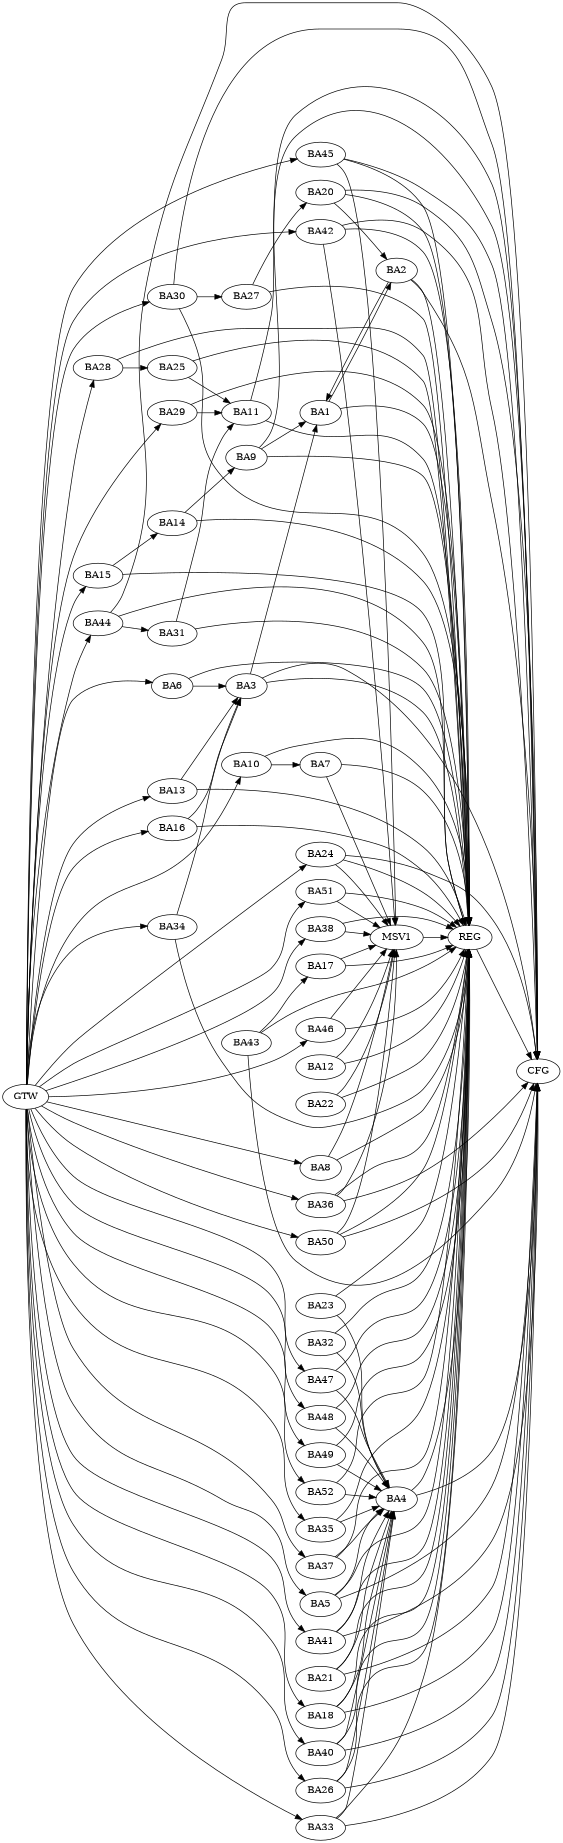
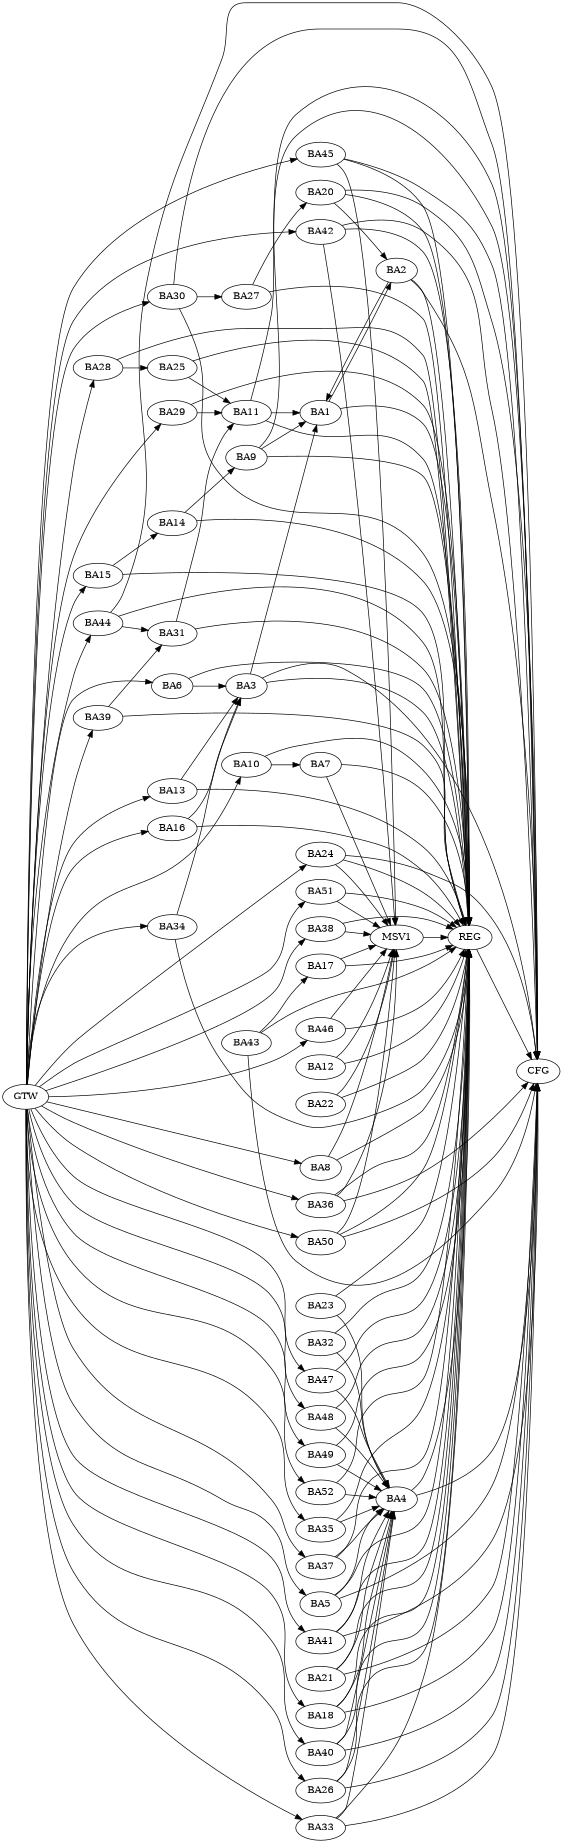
edge "BA11" -> "BA1": added
node "BA39": added
